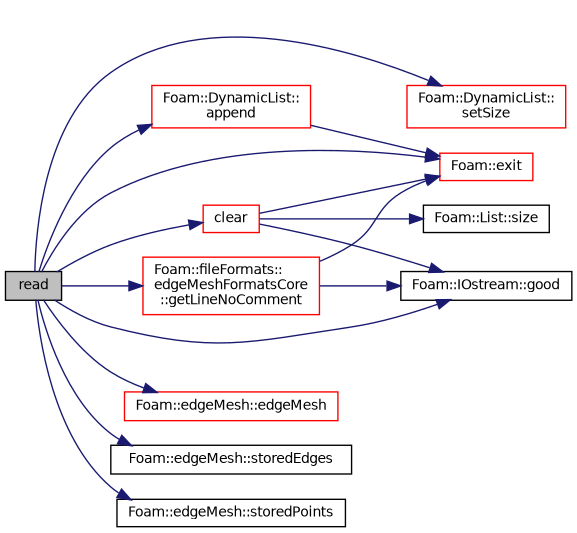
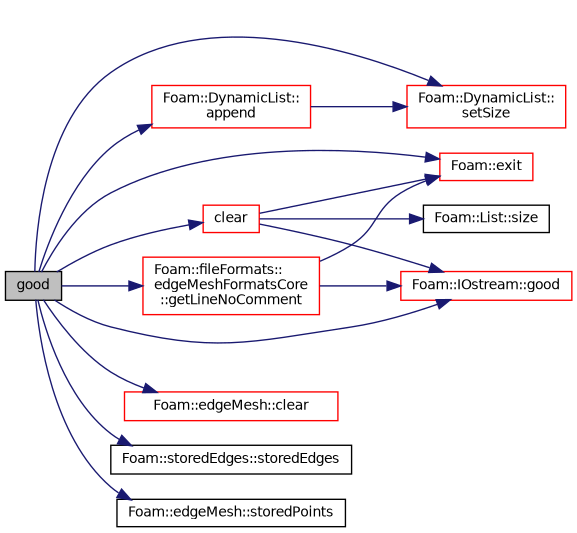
edge "Foam::DynamicList:: append" -> "Foam::exit": now "Foam::DynamicList:: append" -> "Foam::DynamicList:: setSize"
node "read": label "read" -> "good"
node "Foam::IOstream::good": color black -> red
node "Foam::edgeMesh::edgeMesh": label "Foam::edgeMesh::edgeMesh" -> "Foam::edgeMesh::clear"
node "Foam::edgeMesh::storedEdges": label "Foam::edgeMesh::storedEdges" -> "Foam::storedEdges::storedEdges"
